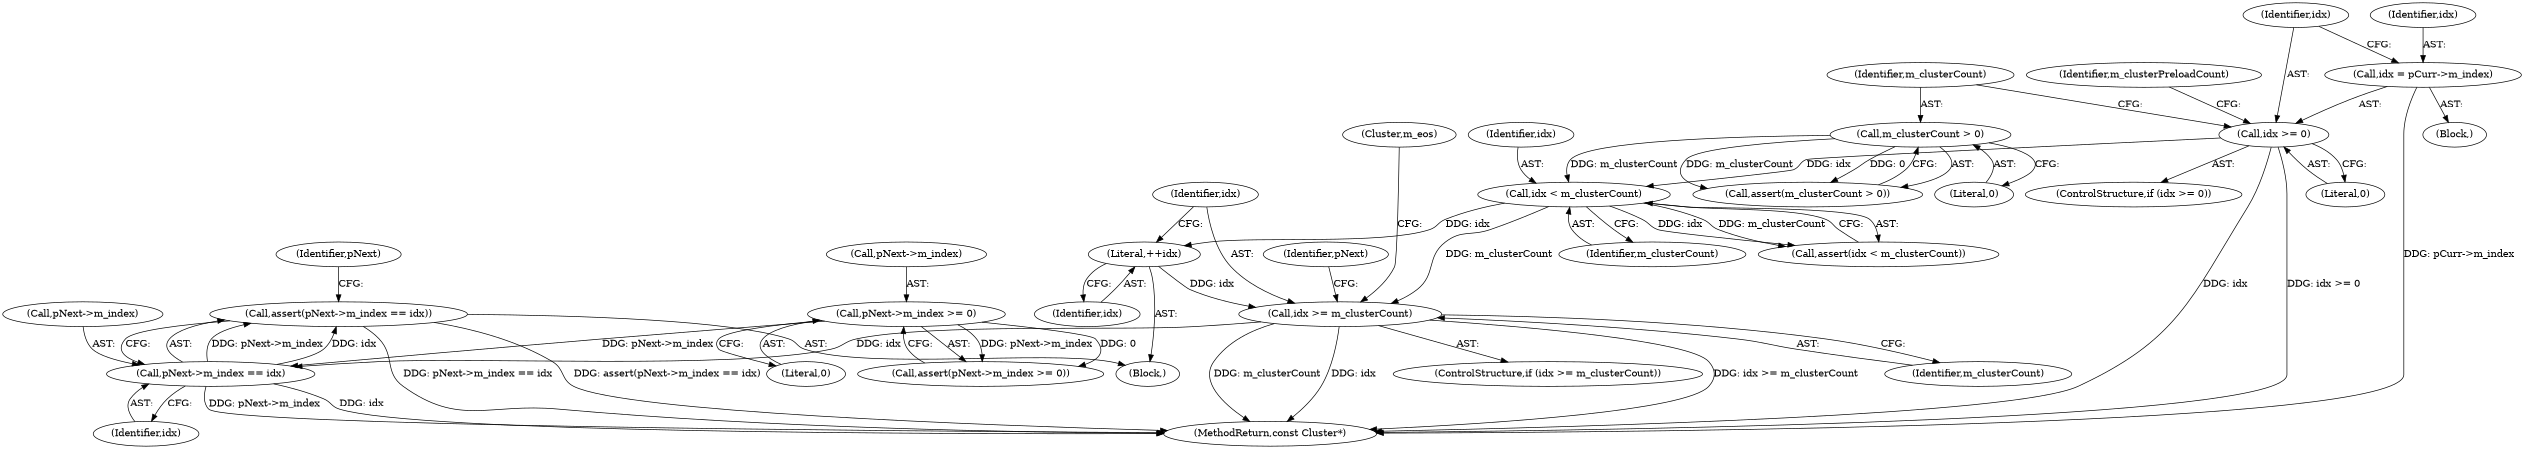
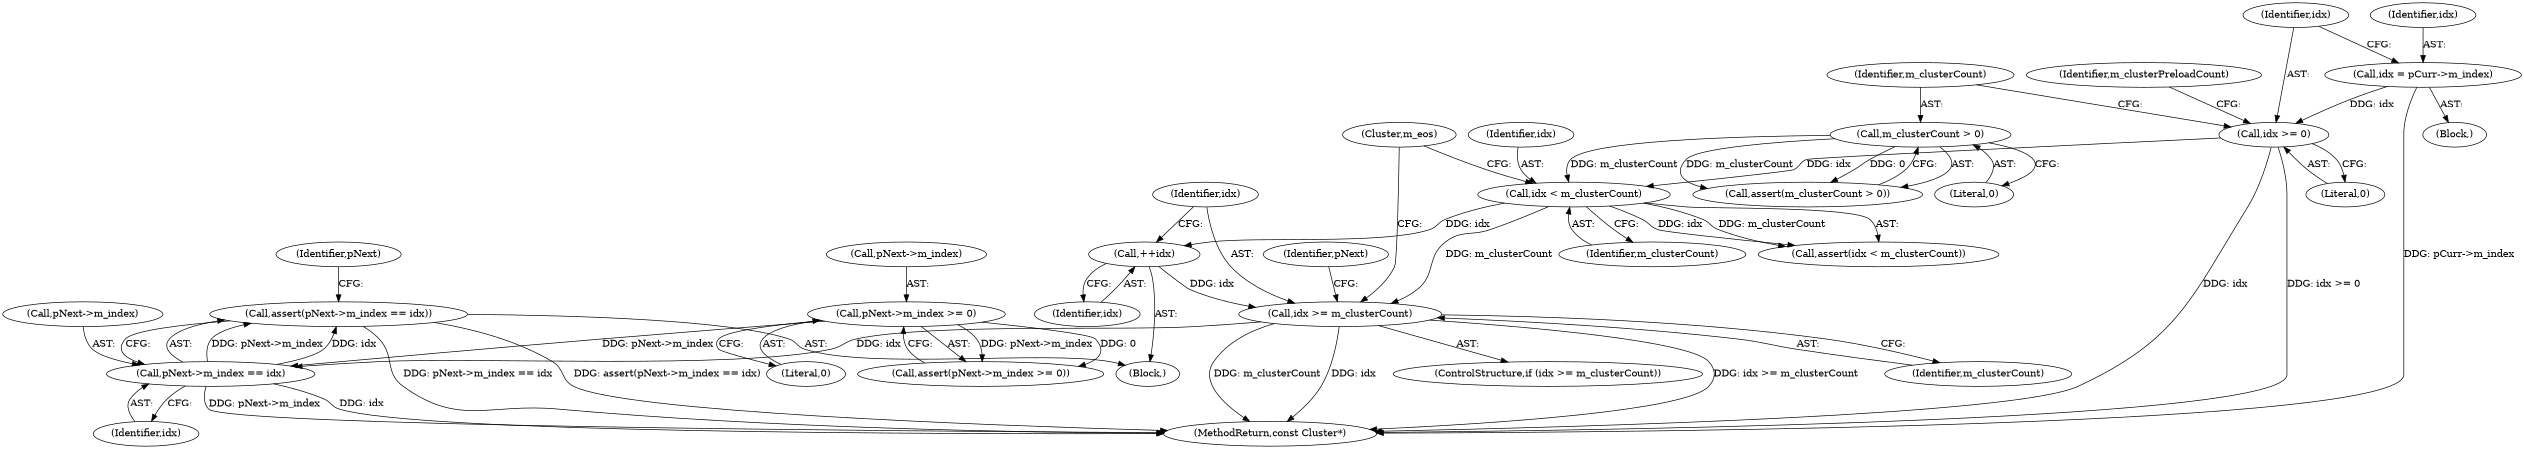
edge "(Call,idx = pCurr->m_index)" -> "(Call,idx >= 0)": label "AST: " -> "DDG: idx"
node "(ControlStructure,if (idx >= 0))": removed
edge "(Call,assert(idx < m_clusterCount))" -> "(Call,idx < m_clusterCount)": now "(Cluster,m_eos)" -> "(Call,idx < m_clusterCount)"
node "(Literal,++idx)": label "(Literal,++idx)" -> "(Call,++idx)"
